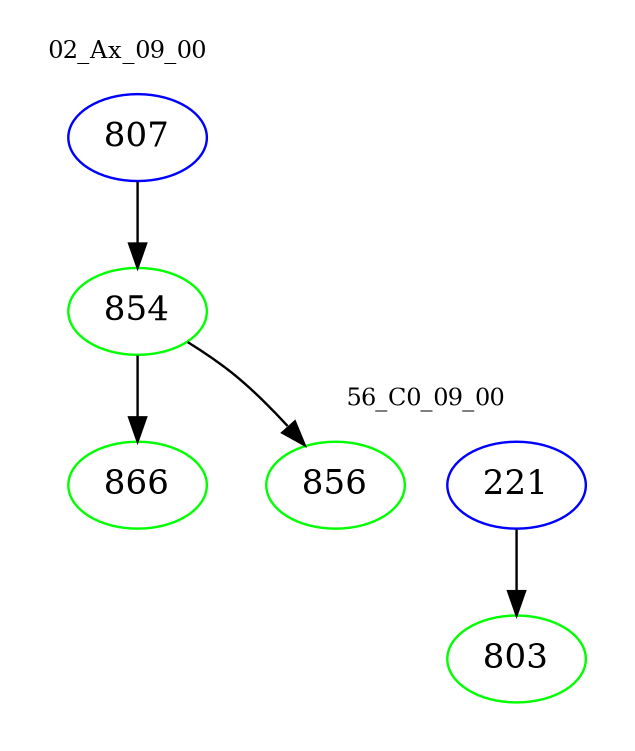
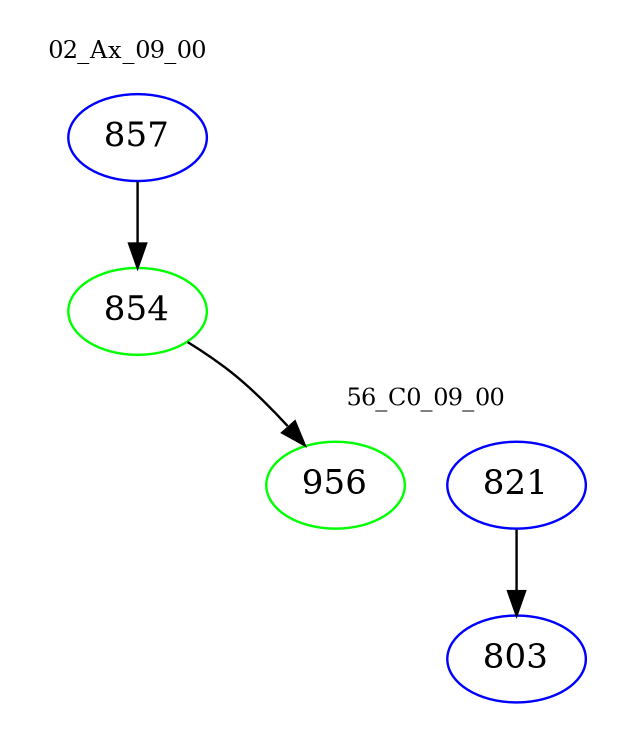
node "807": label "807" -> "857"
node "866": removed
node "856": label "856" -> "956"
node "221": label "221" -> "821"
node "803": color green -> blue
